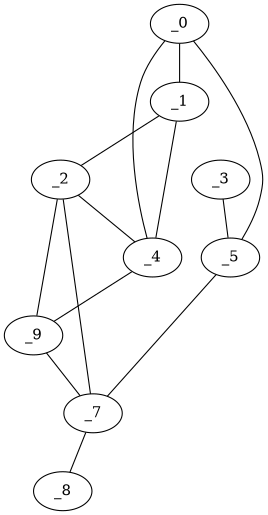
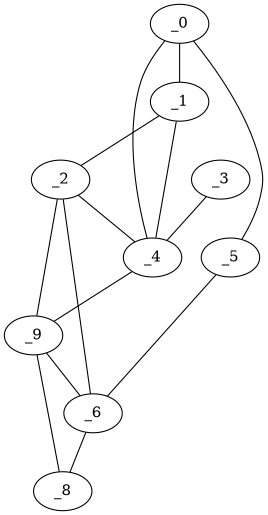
edge "_3" -- "_5": now "_3" -- "_4"
edge "_9" -- "_8": added
node "_7": label "_7" -> "_6"
